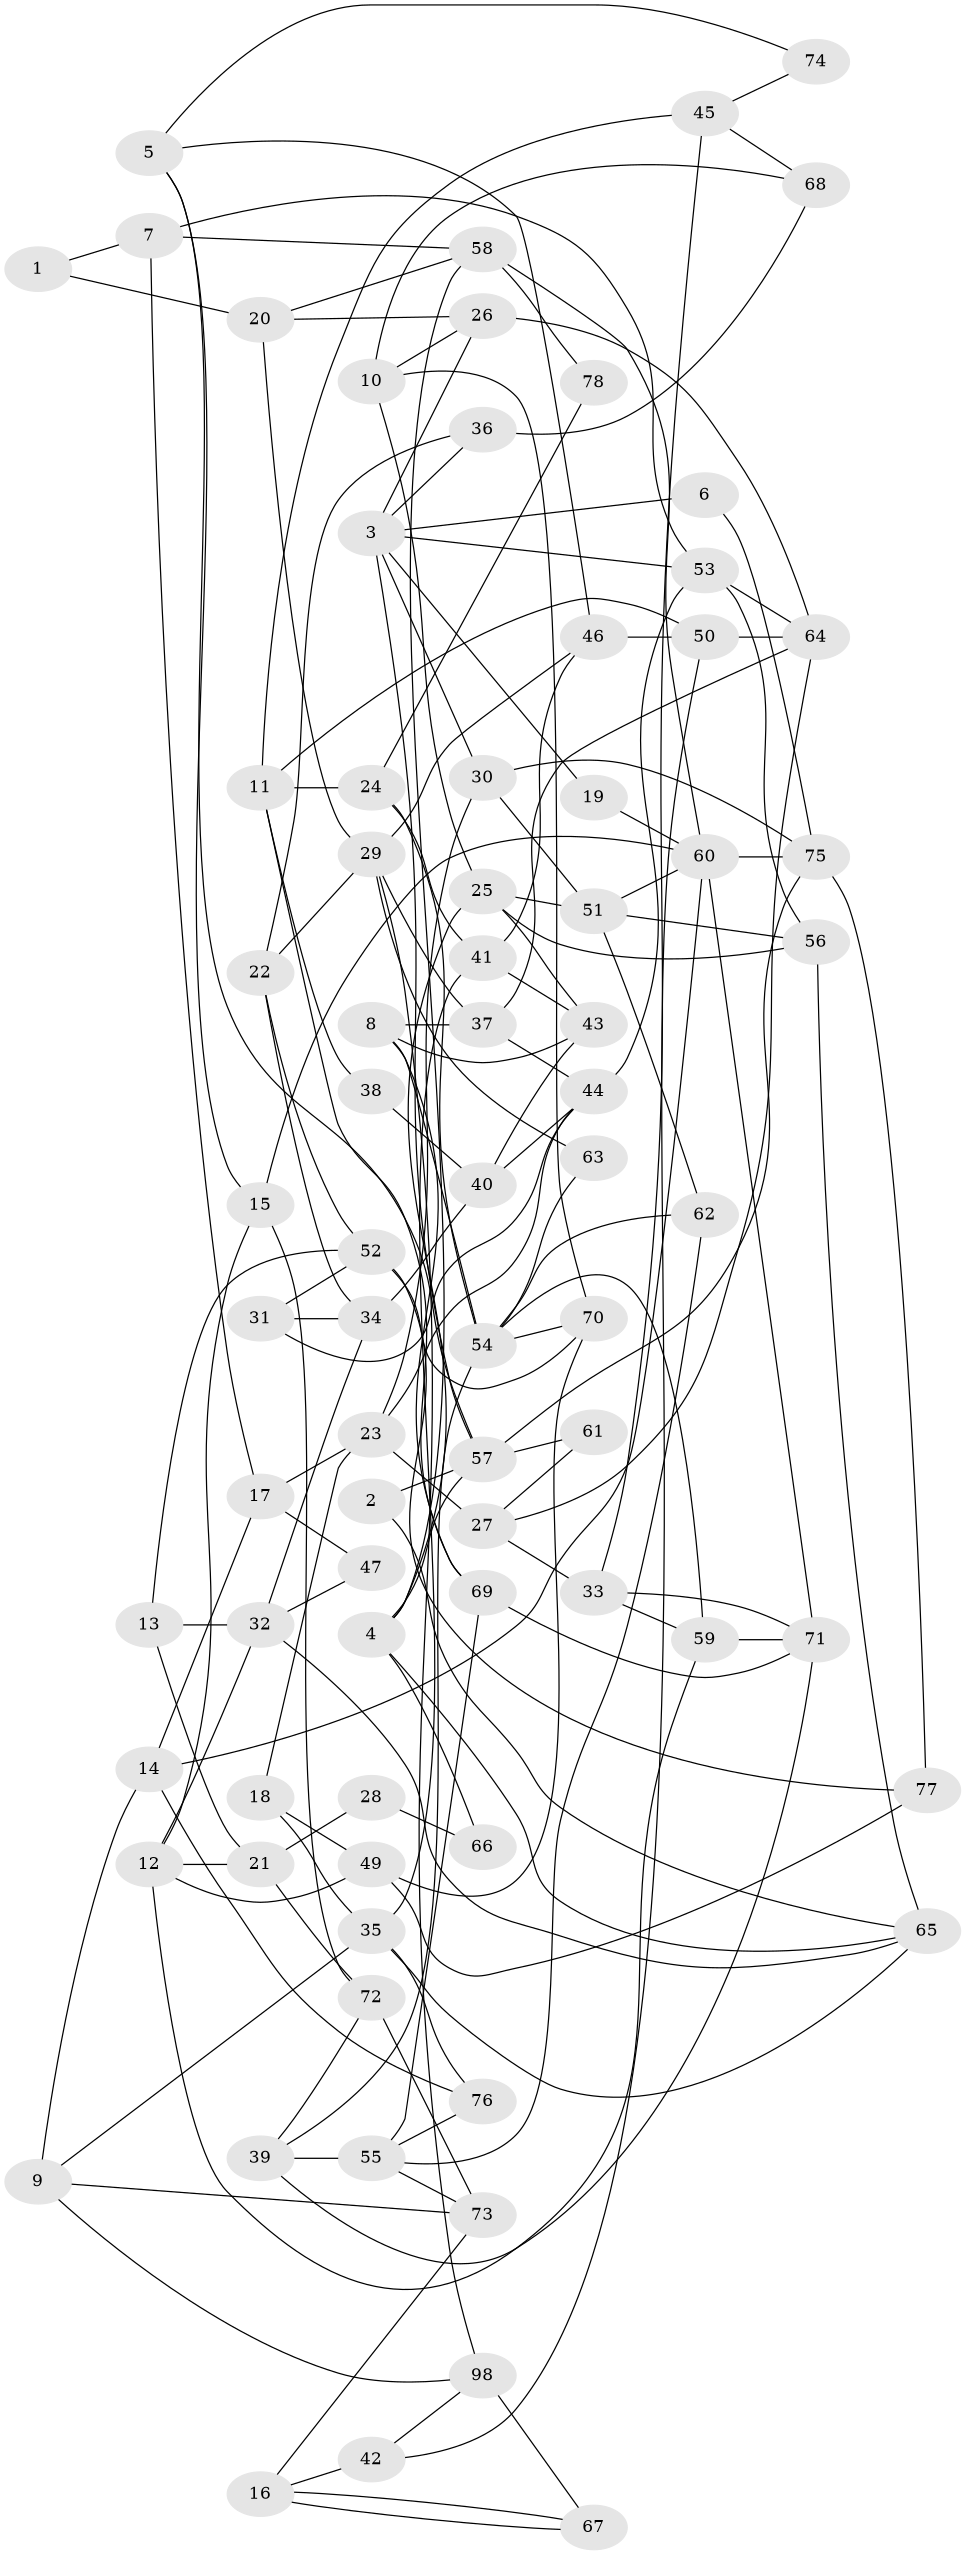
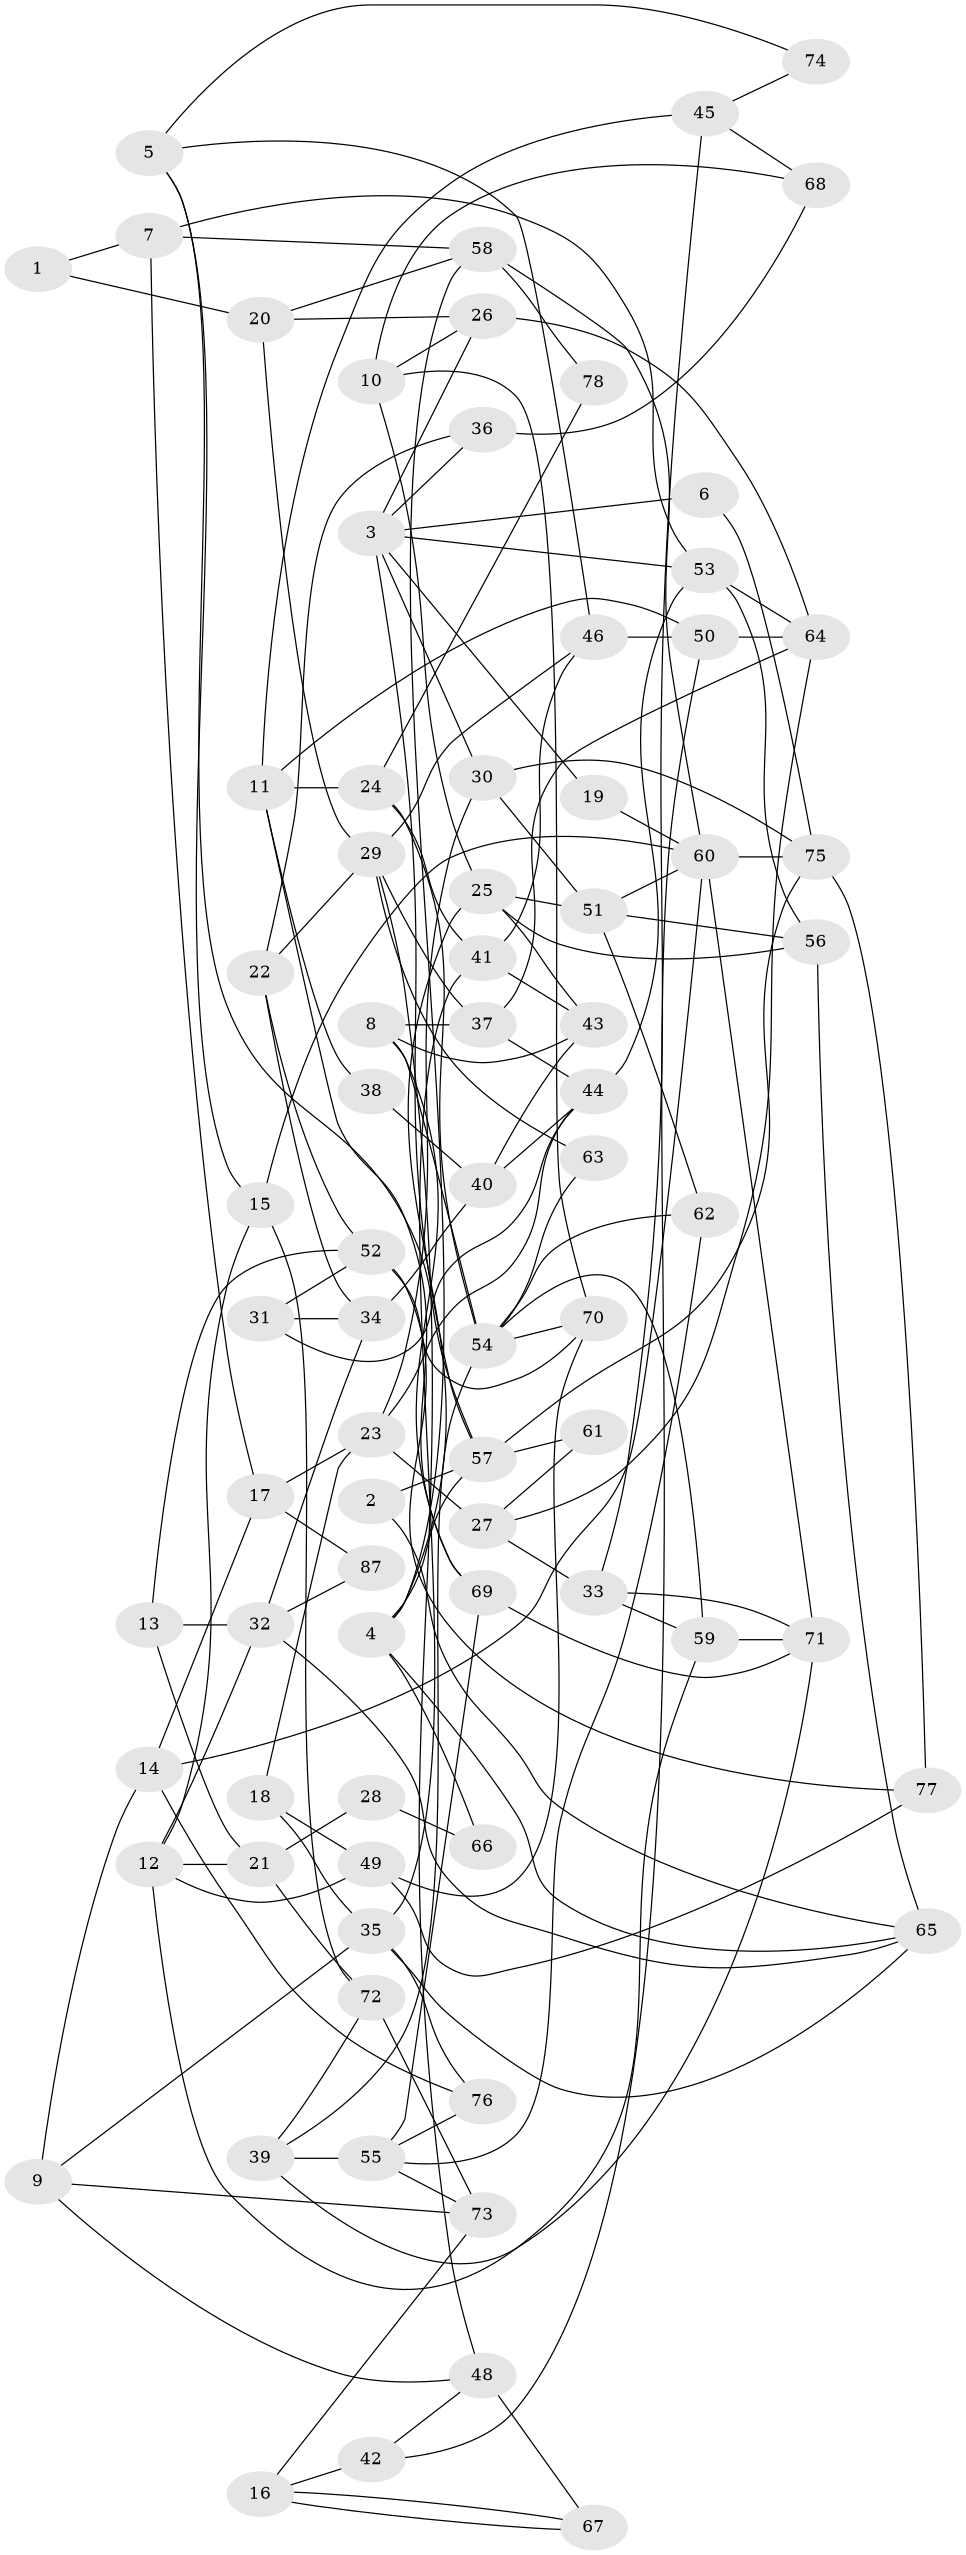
node "47": label "47" -> "87"
node "98": label "98" -> "48"
